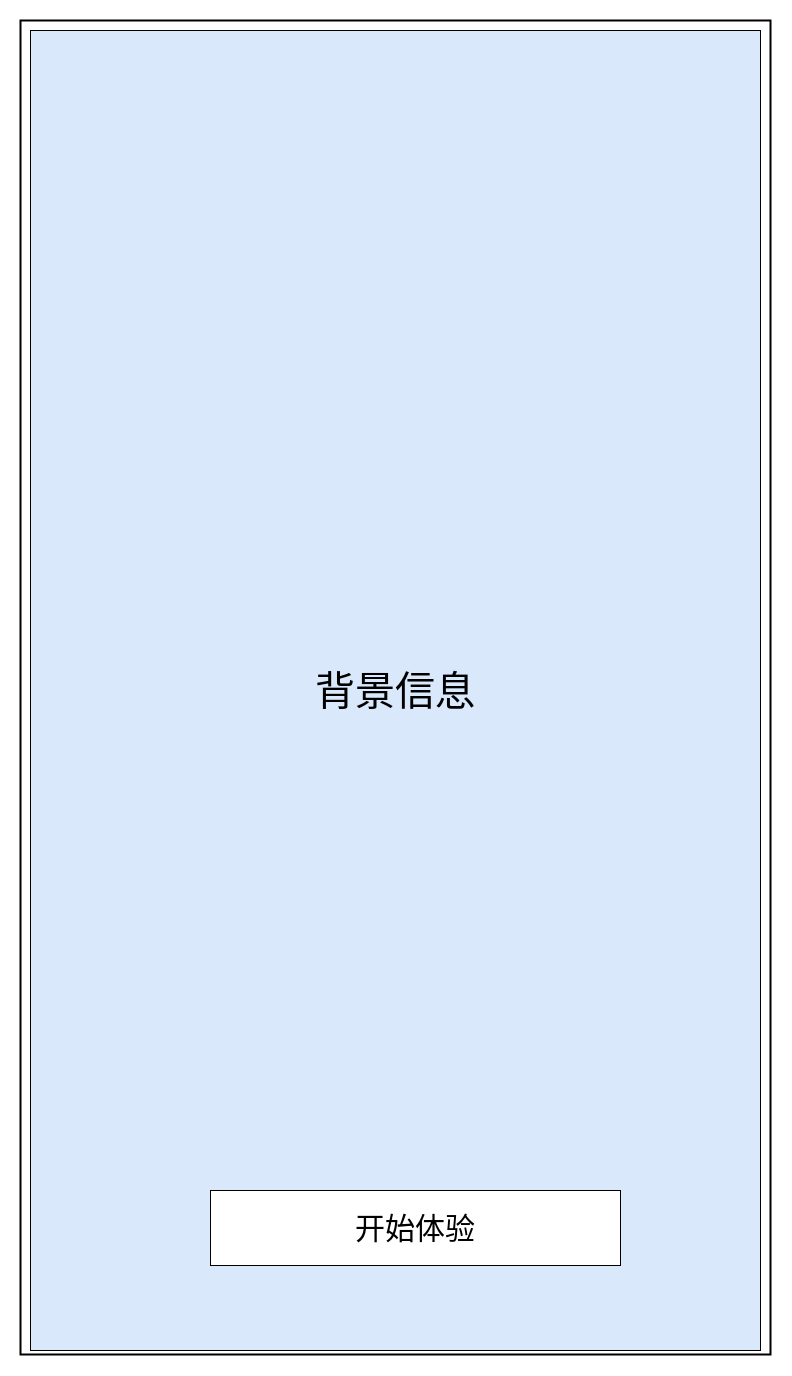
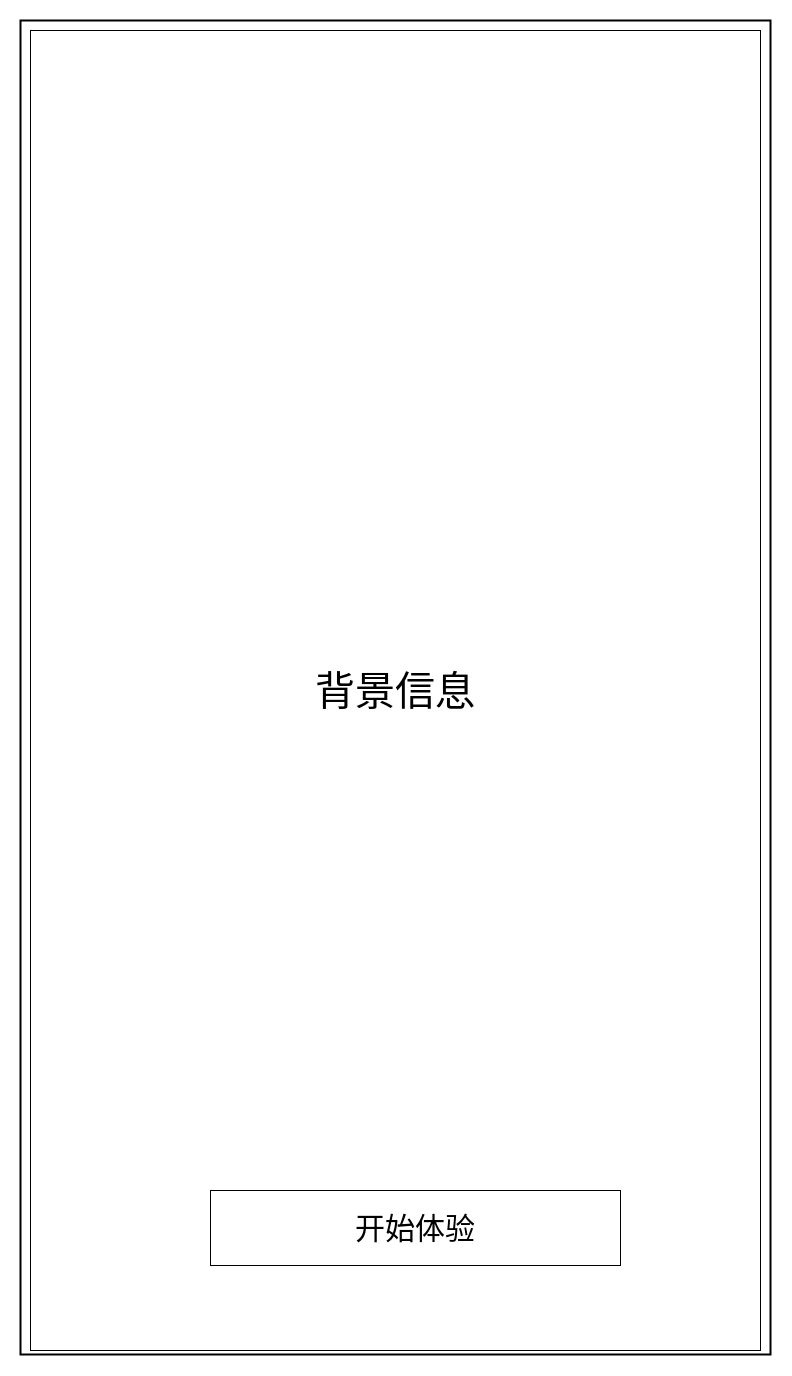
node "背景信息": fillcolor #dae8fc -> #ffffff
